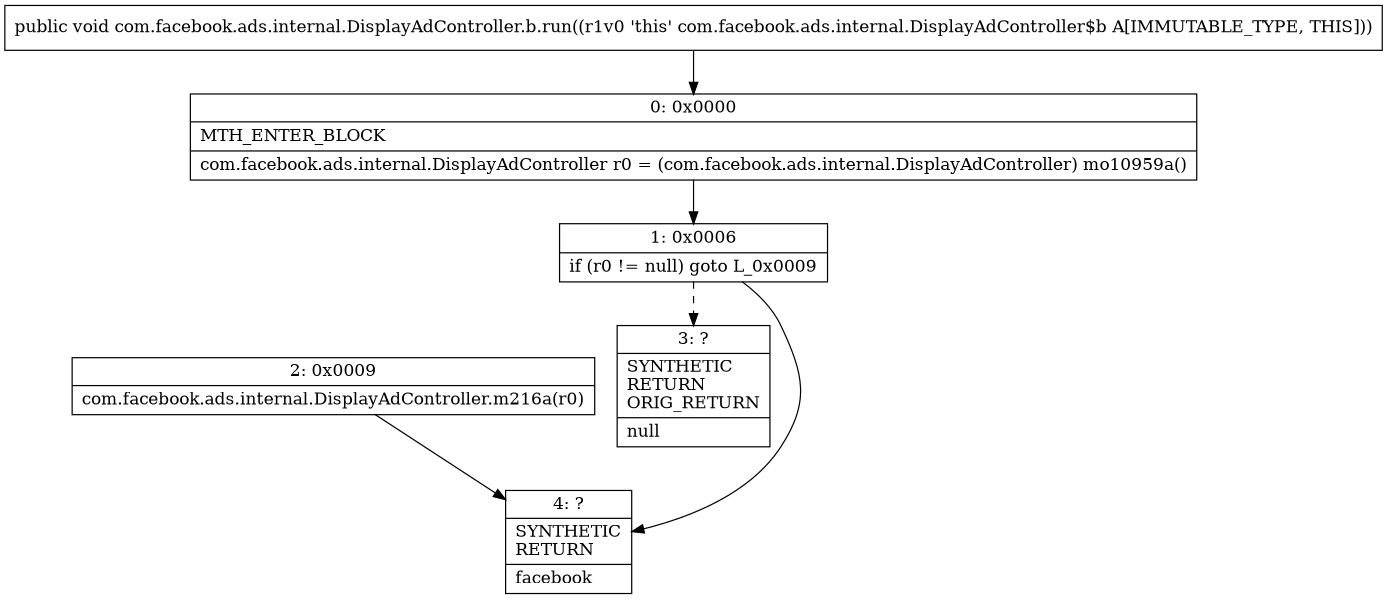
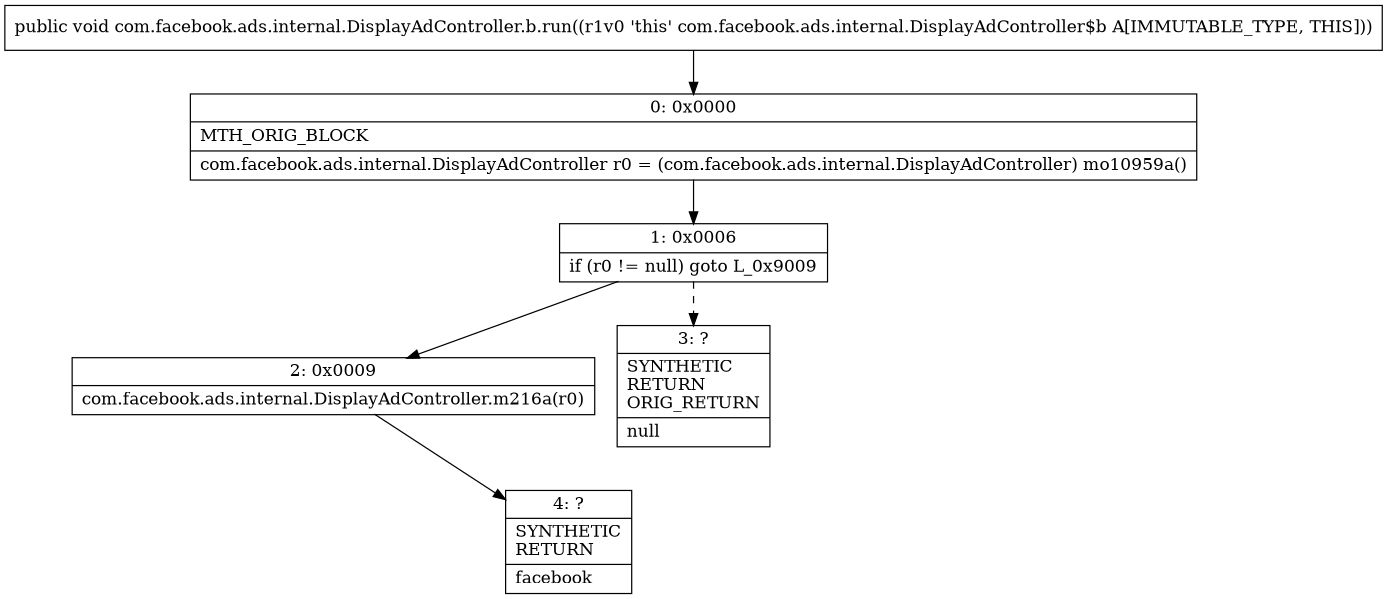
node "0: 0x0000": text "MTH_ENTER_BLOCK" -> "MTH_ORIG_BLOCK"
node "1: 0x0006": text "if (r0 != null) goto L_0x0009" -> "if (r0 != null) goto L_0x9009"
edge "1: 0x0006" -> "4: ?": now "1: 0x0006" -> "2: 0x0009"
